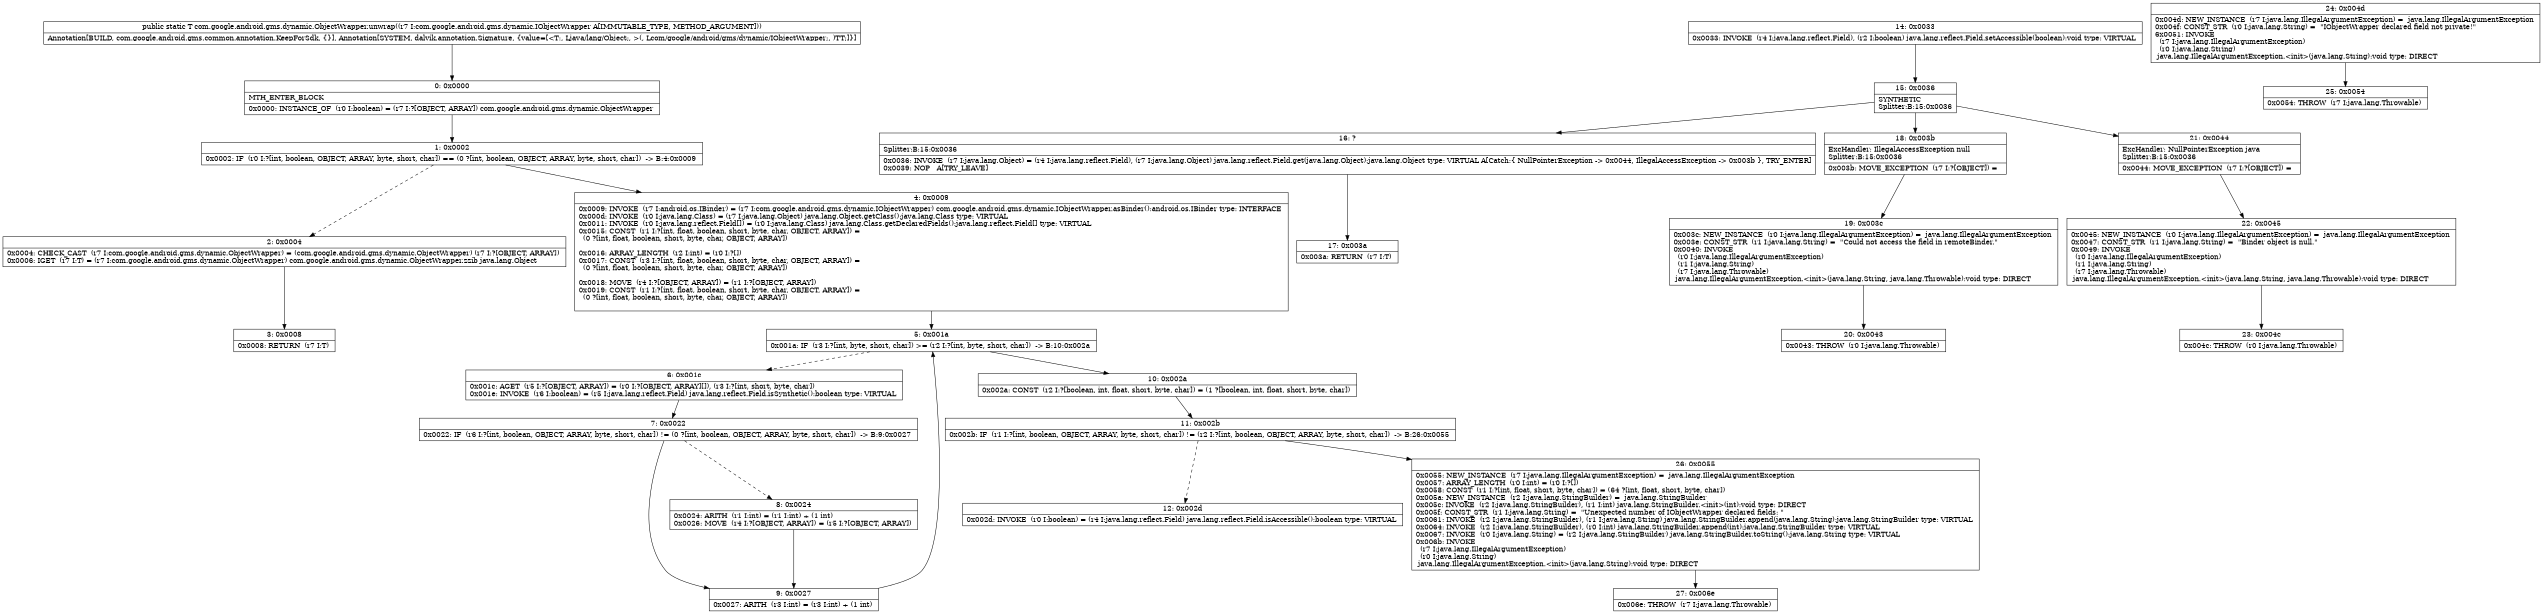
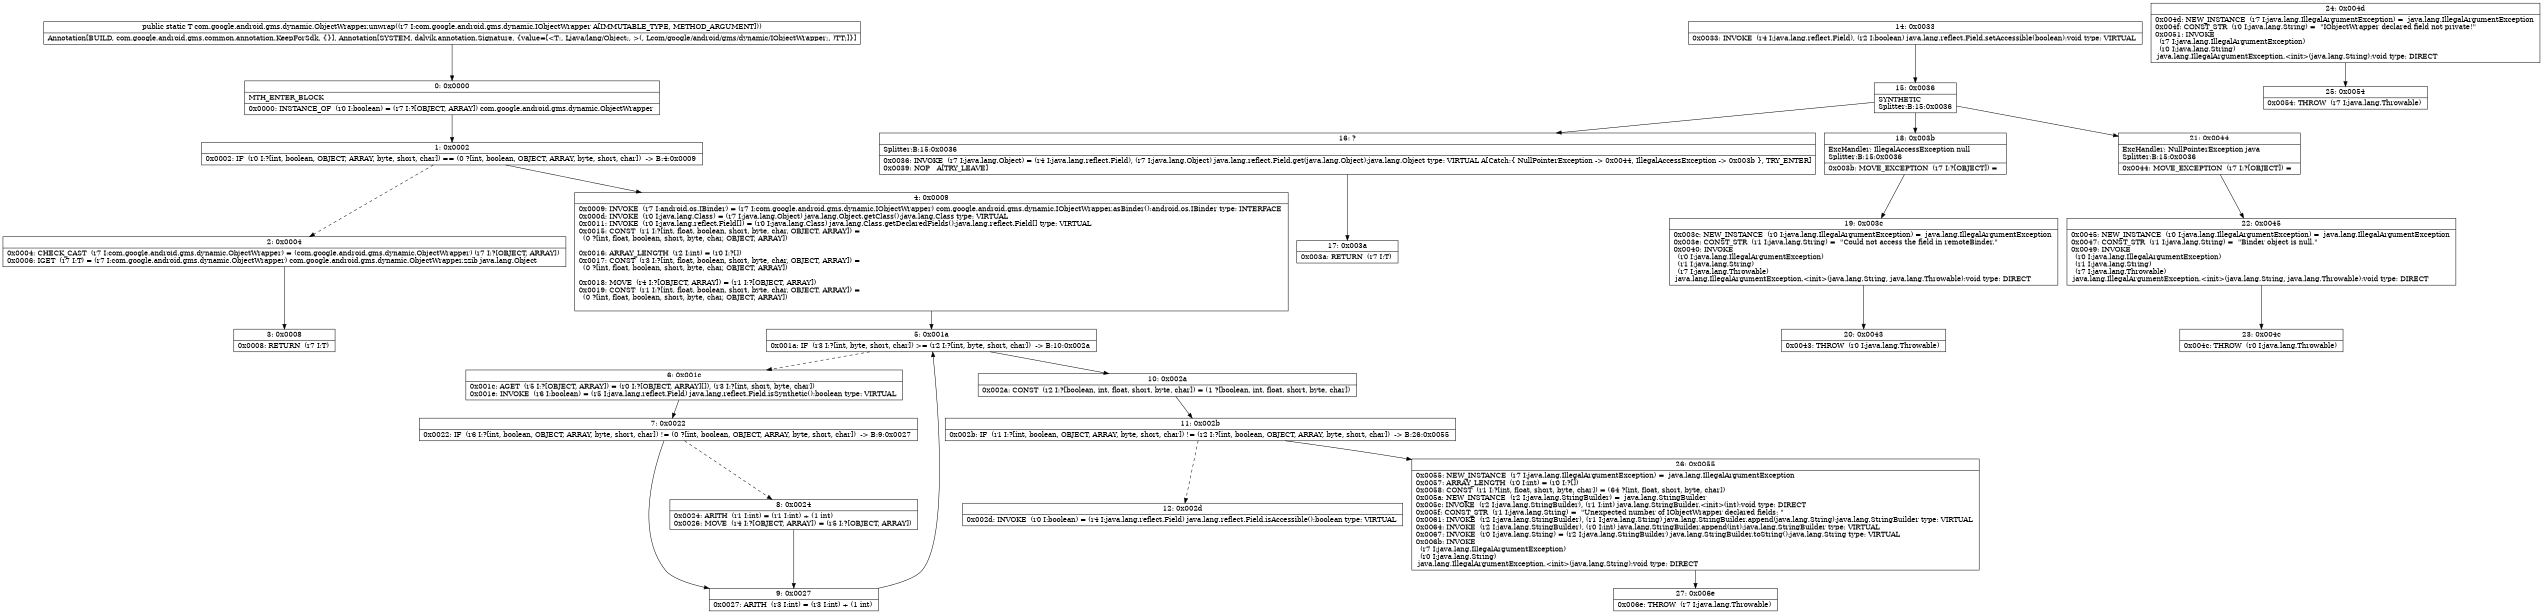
node "24: 0x004d": text "6x0051: INVOKE" -> "0x0051: INVOKE"
